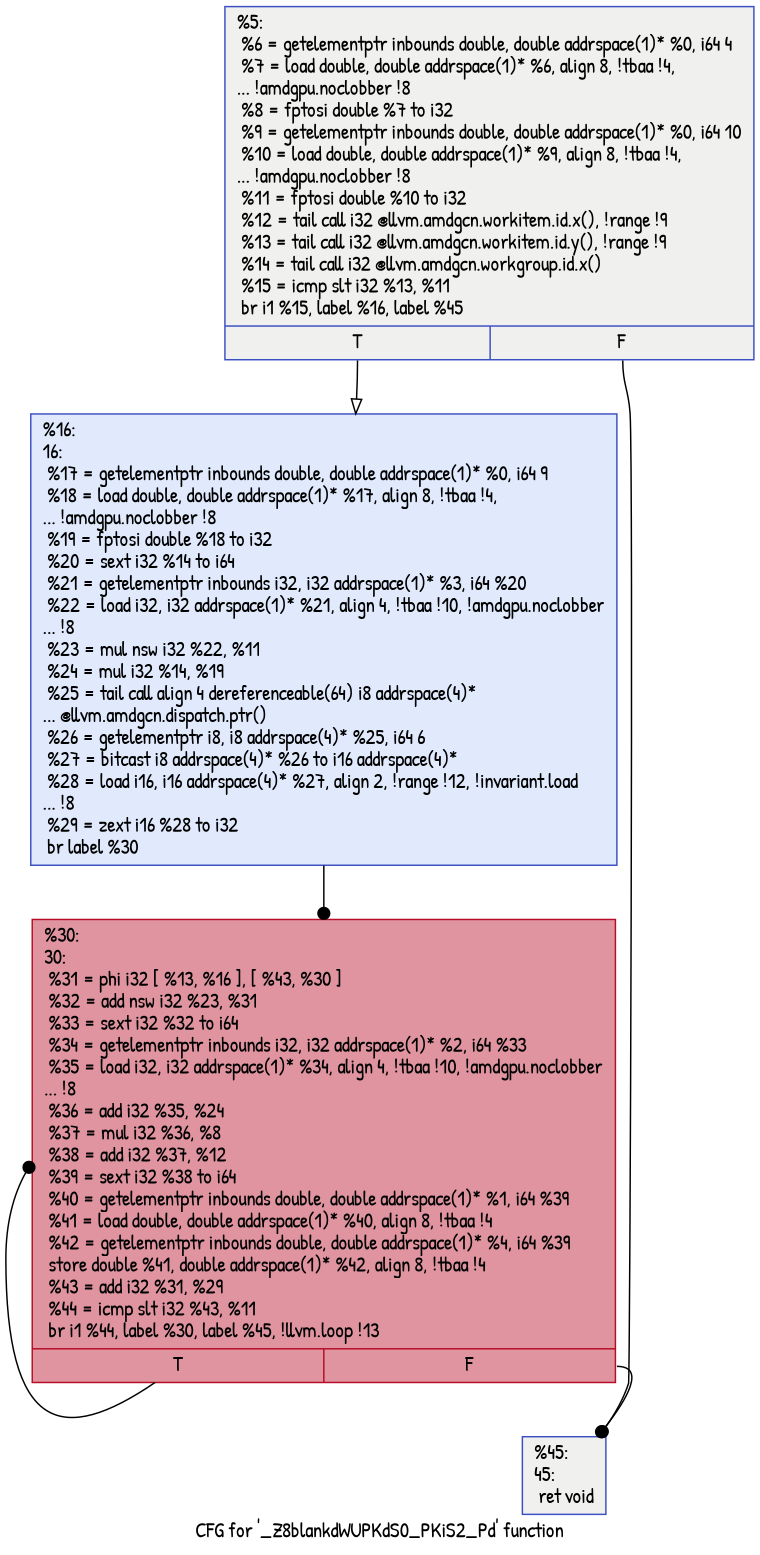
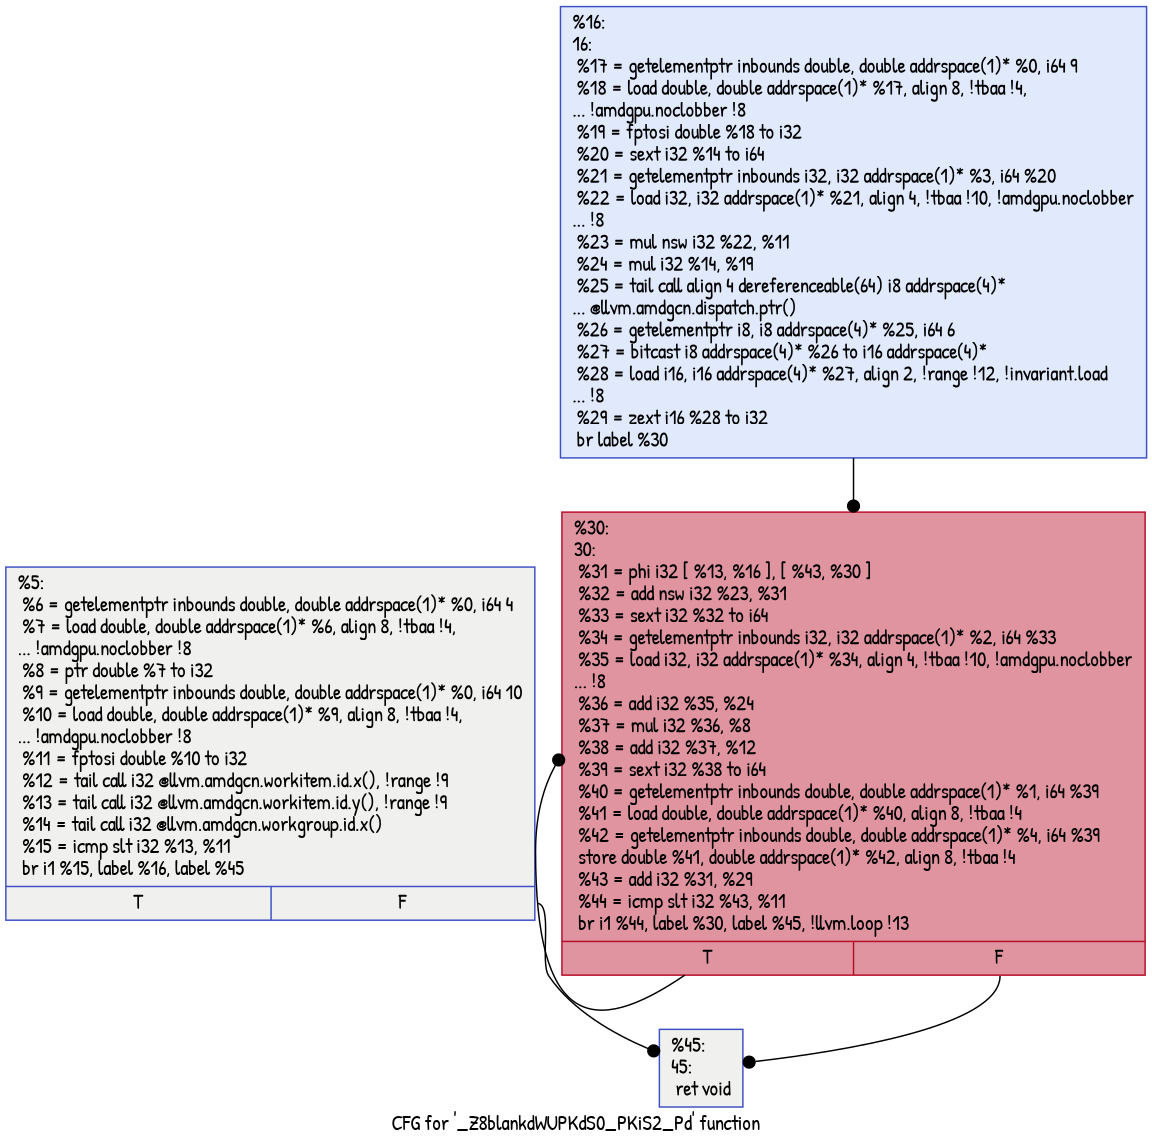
node "%5:": text "%8 = fptosi double %7 to i32" -> "%8 = ptr double %7 to i32"
edge "%5:" -> "%16:": removed
